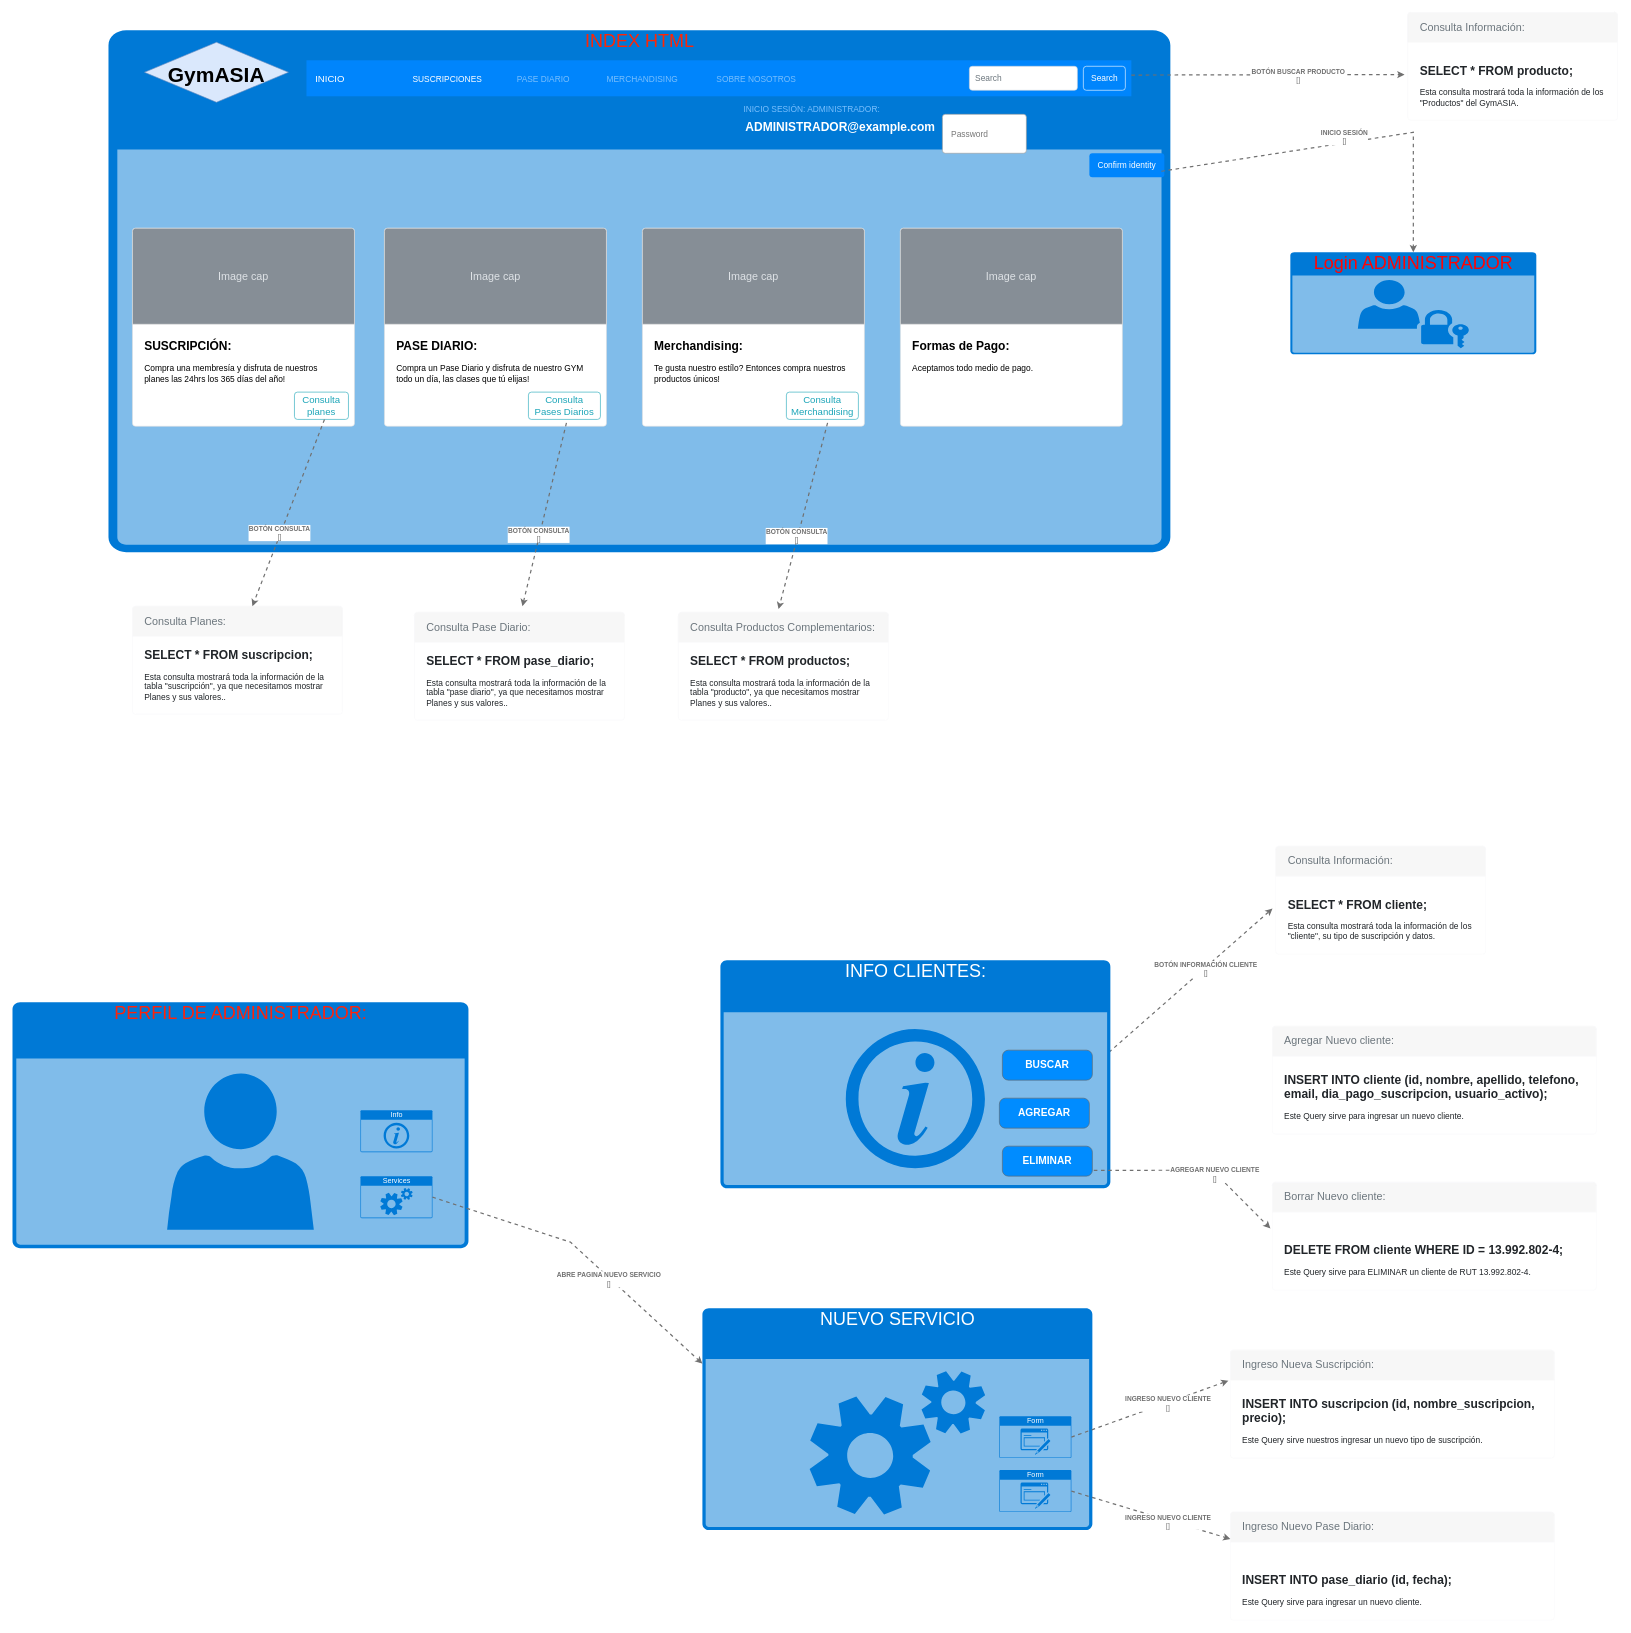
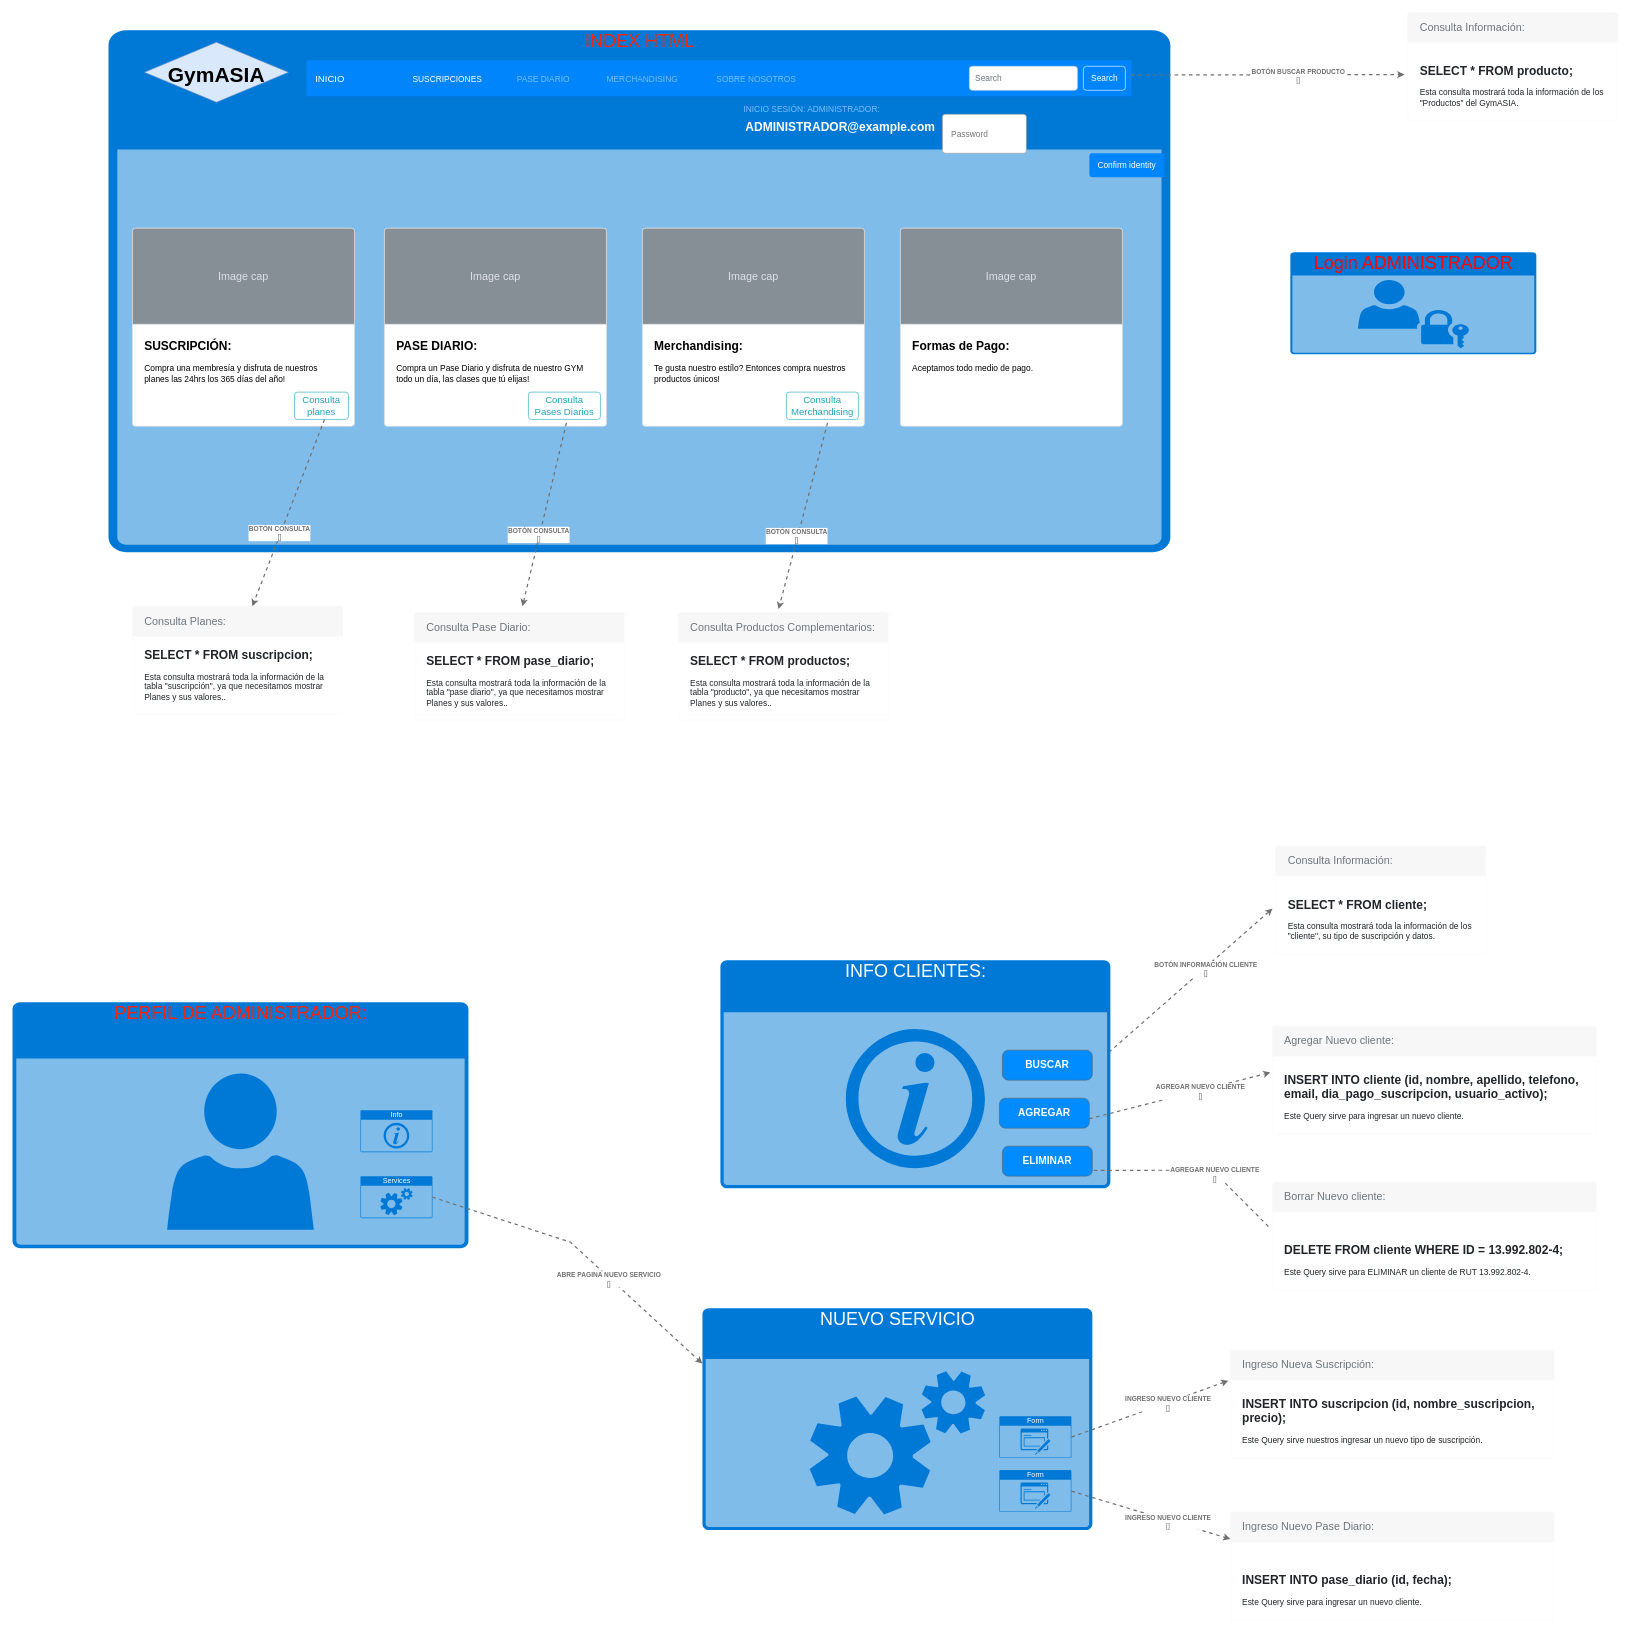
edge "Confirm identity" -> "Login ADMINISTRADOR": removed, label "INICIO SESIÓN []"
edge "AGREGAR" -> "INSERT INTO cliente (id, nombre, apellido, telefono, email, dia_pago_suscripcion, usuario_activo); Este Query sirve para ingresar un nuevo cliente.": added, label "AGREGAR NUEVO CLIENTE []"
edge "ELIMINAR" -> "DELETE FROM cliente WHERE ID = 13.992.802-4; Este Query sirve para ELIMINAR un cliente de RUT 13.992.802-4.": arrowhead classic -> none
